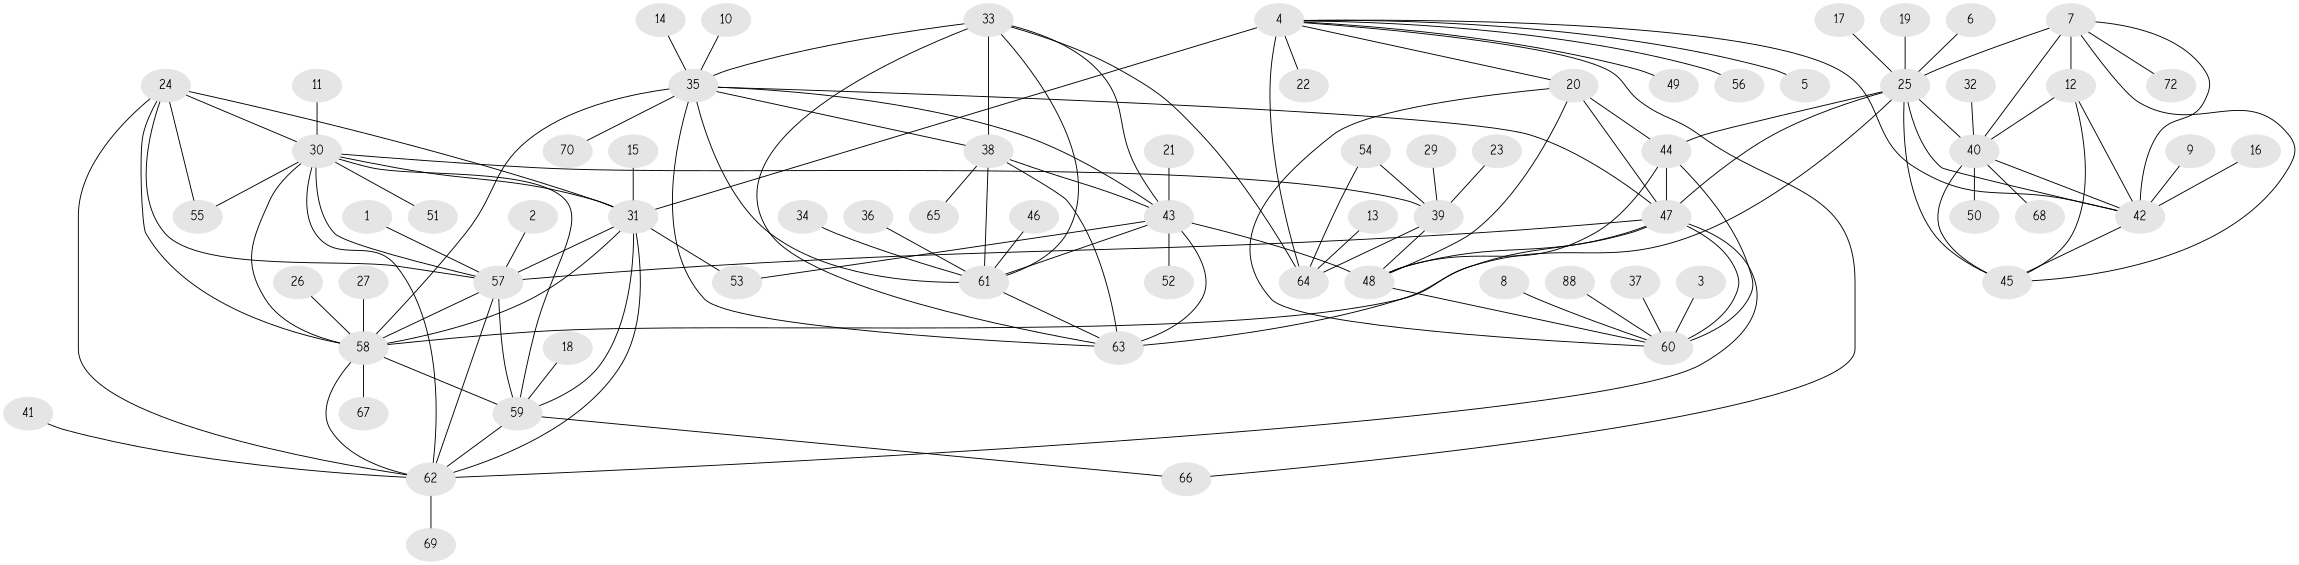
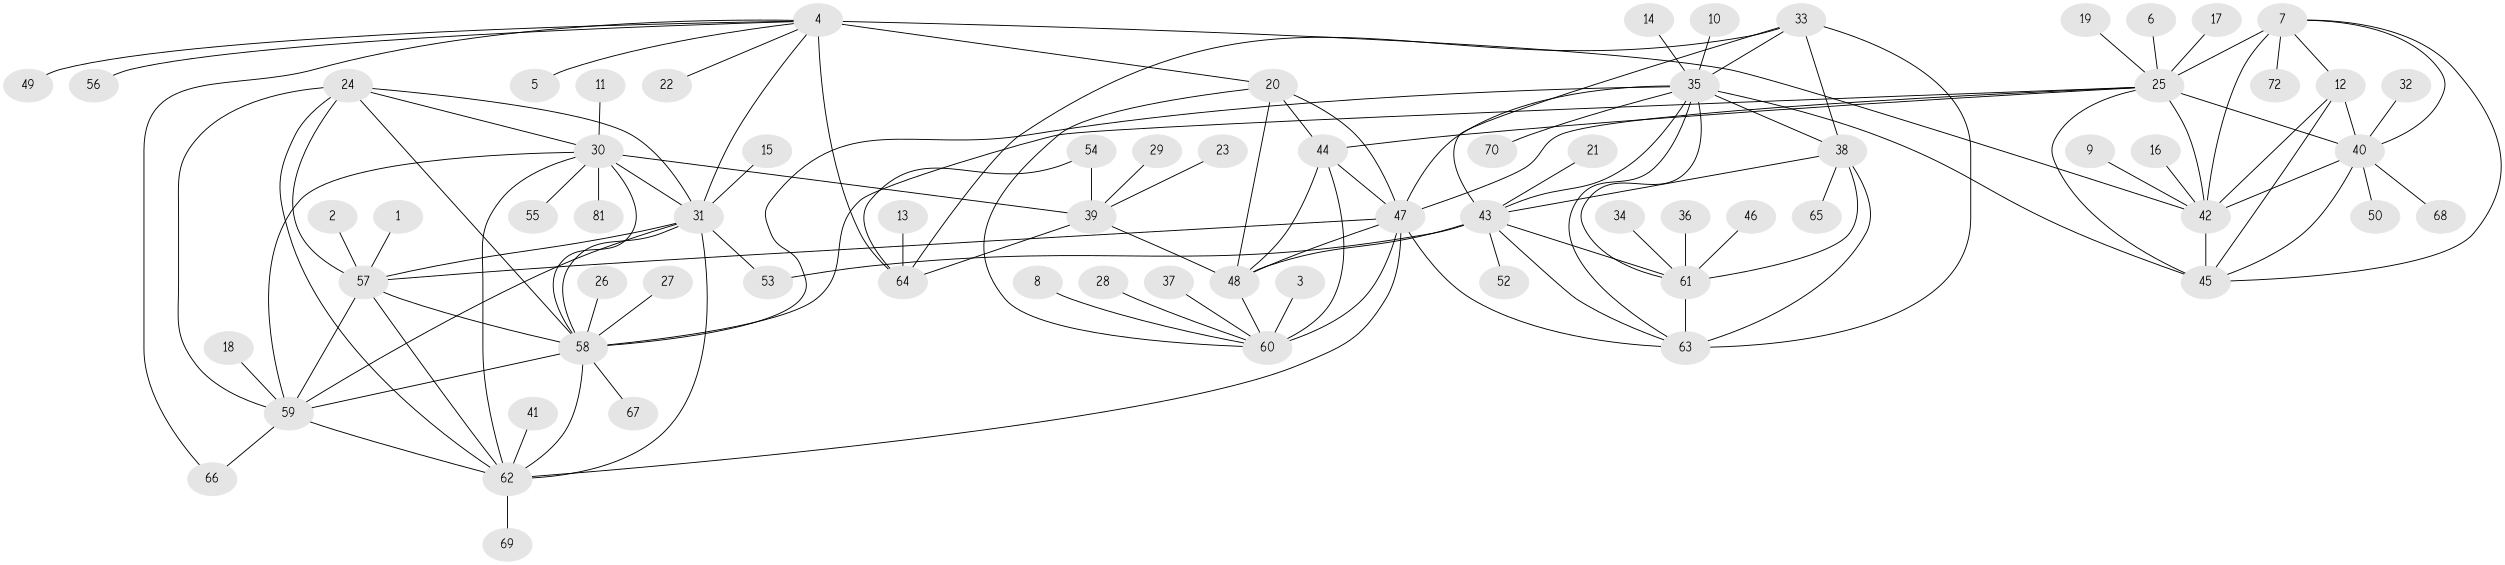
edge "33" -- "61": removed
edge "24" -- "55": now "24" -- "59"
edge "35" -- "45": added
node "51": label "51" -> "81"
edge "30" -- "57": removed
node "88": label "88" -> "28"
